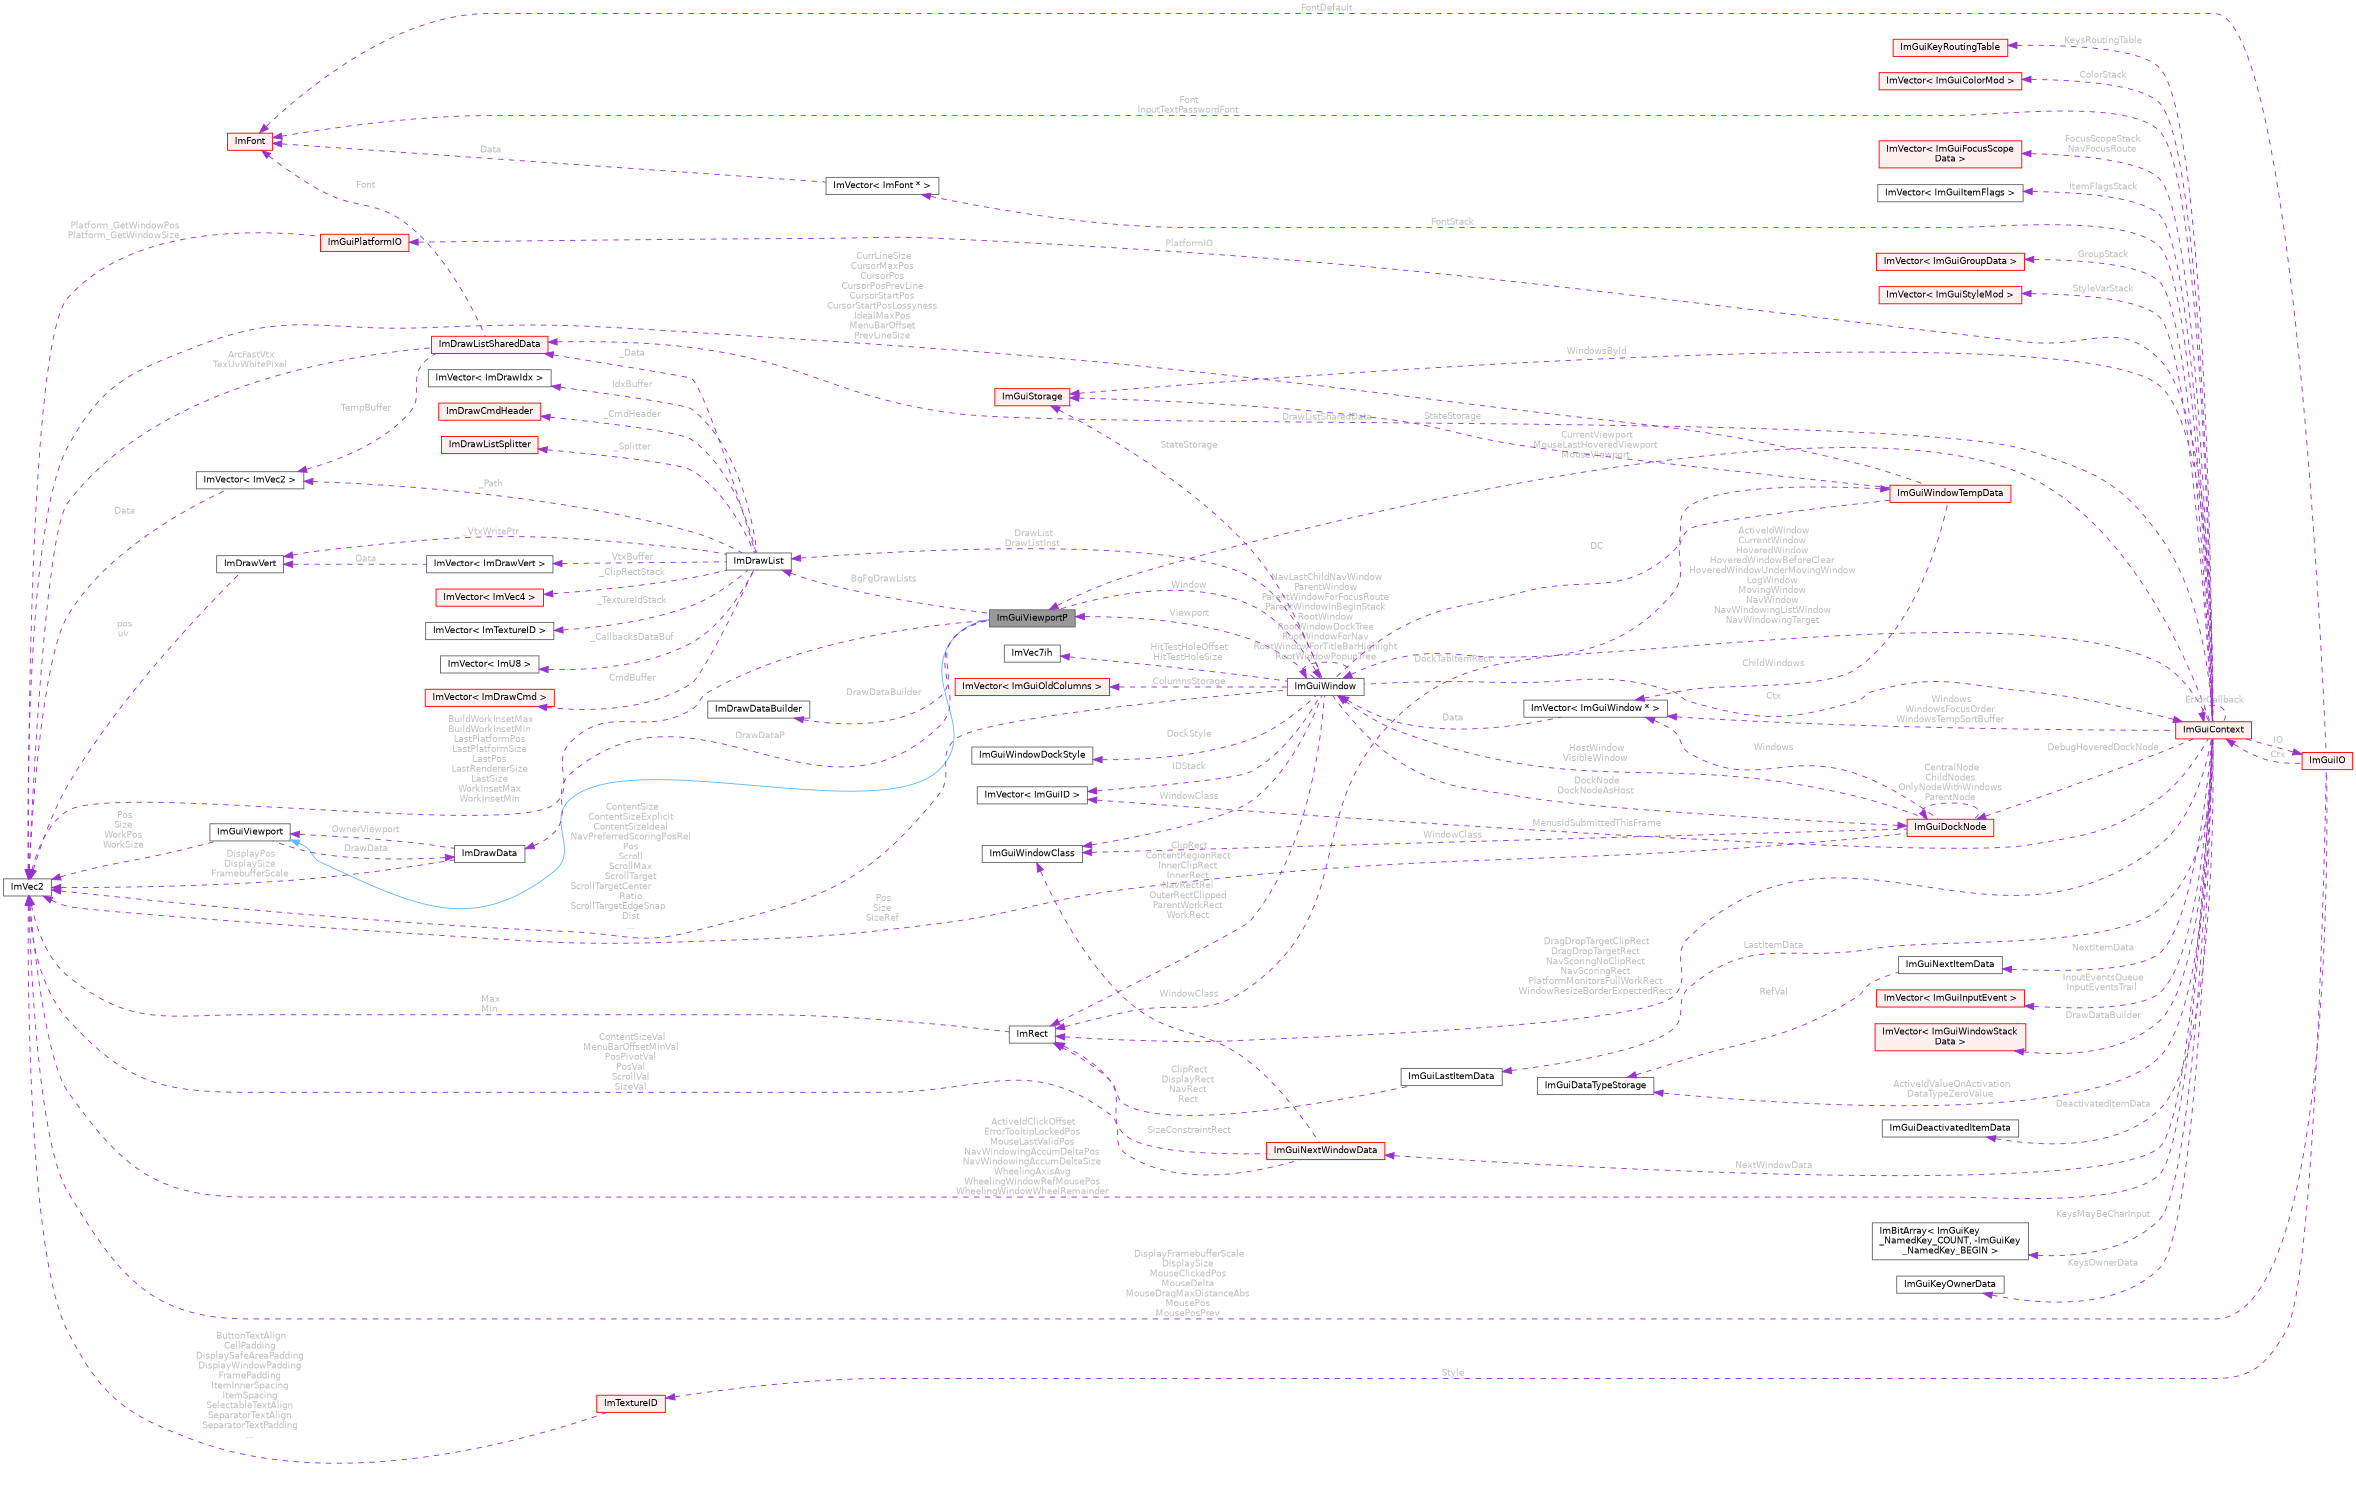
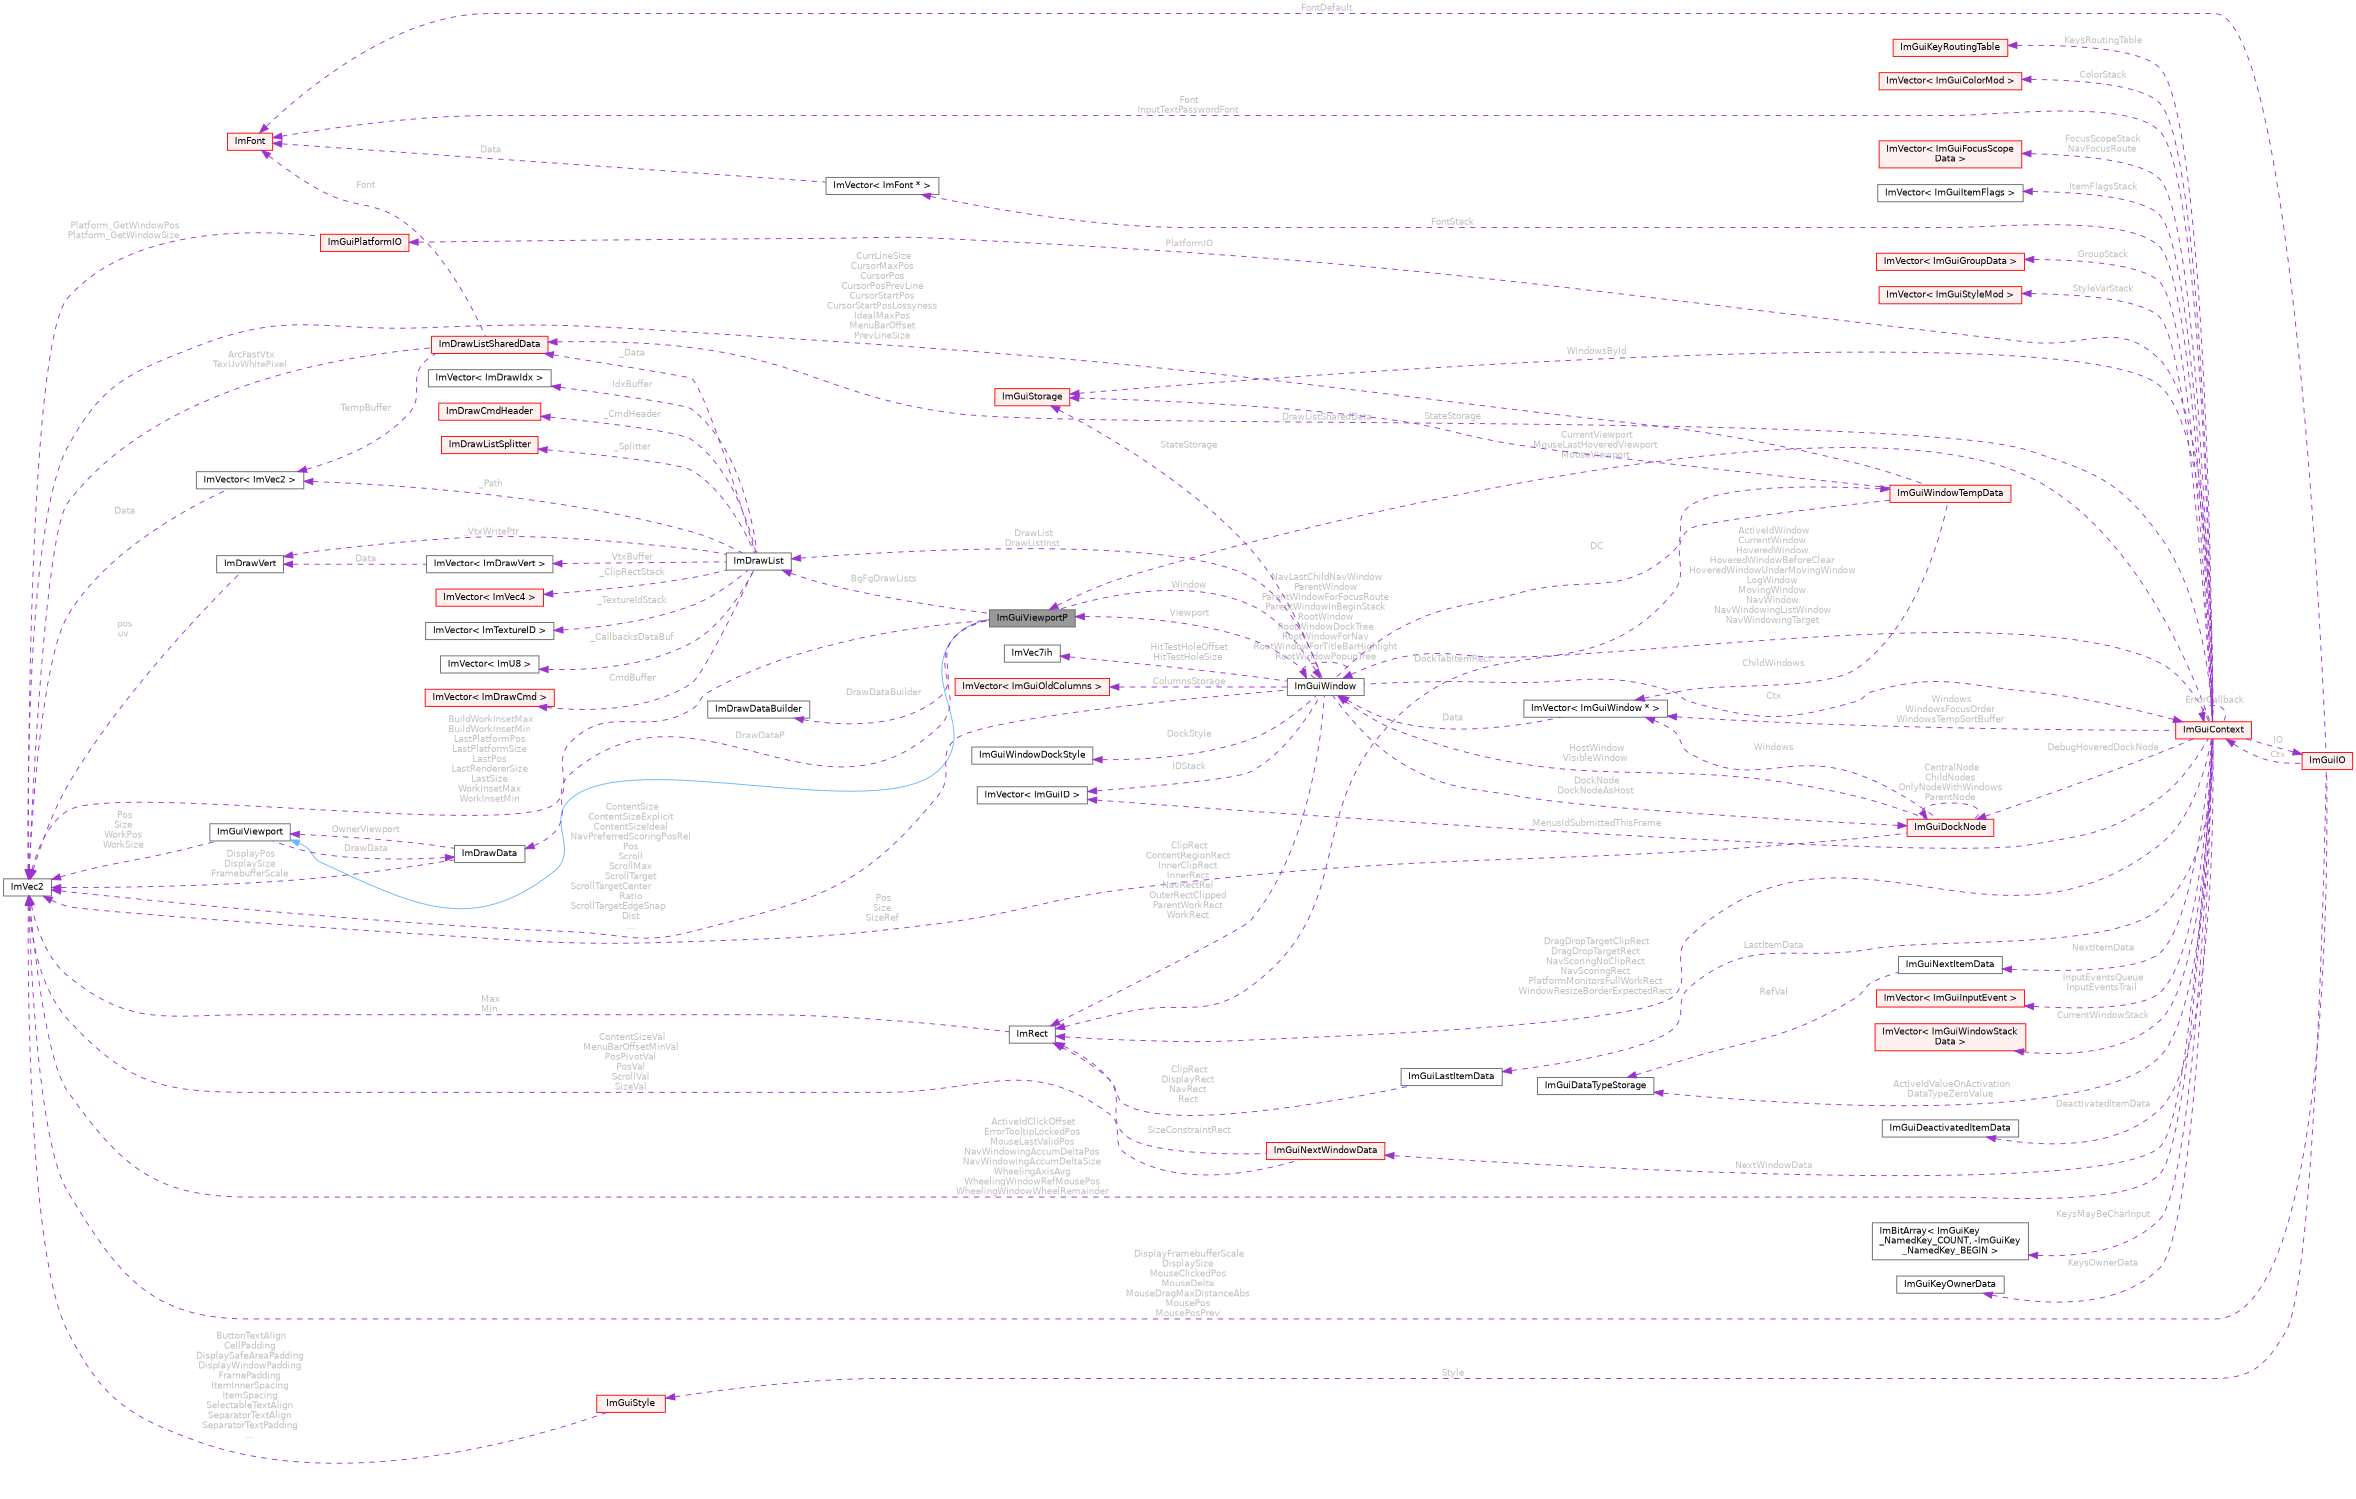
node "ImGuiWindowClass": removed
edge "ImGuiContext" -> "ImVector< ImGuiWindowStack Data >": label " DrawDataBuilder" -> " CurrentWindowStack"
node "ImTextureID": label "ImTextureID" -> "ImGuiStyle"
